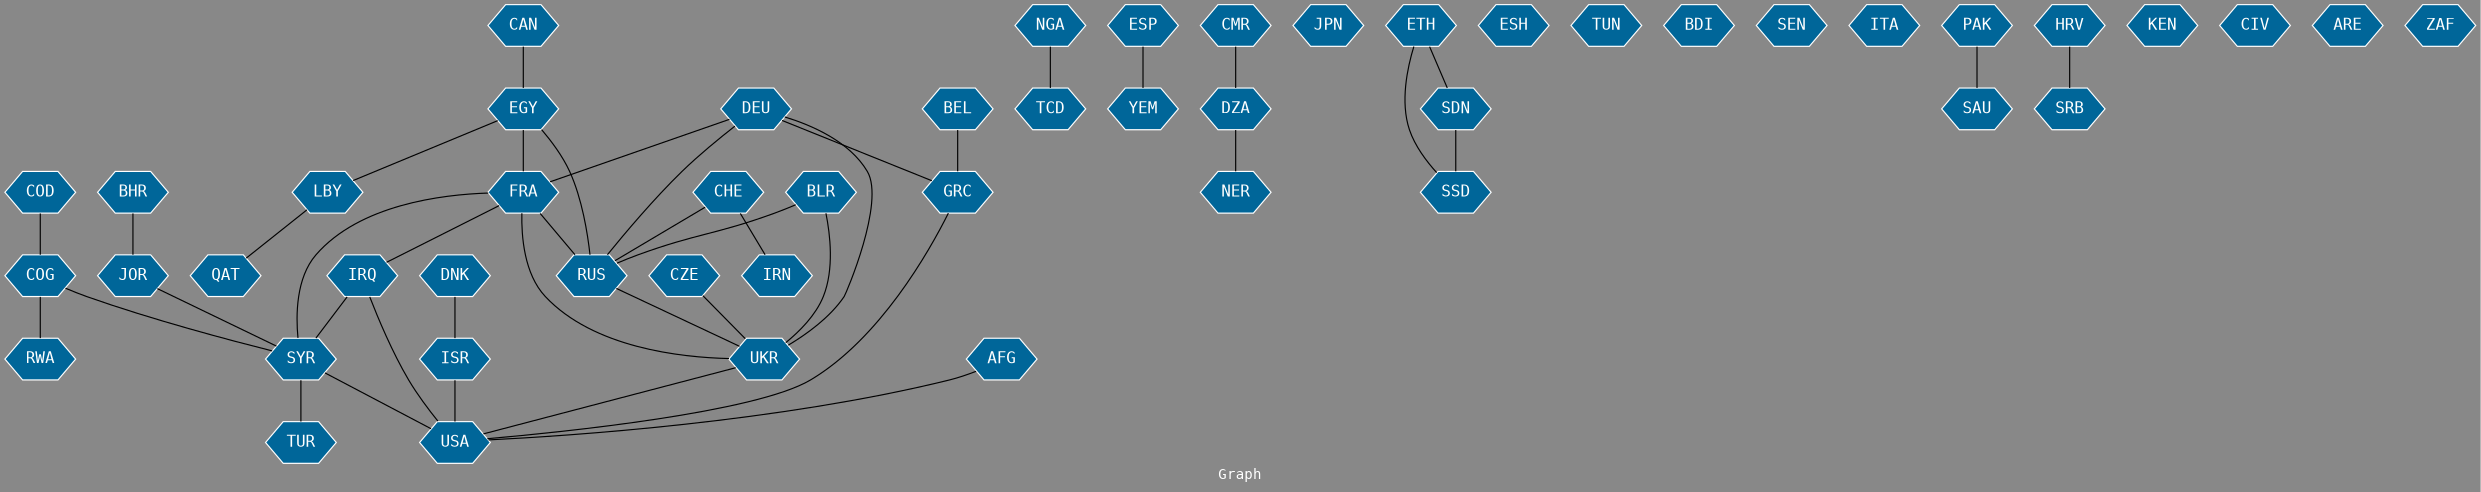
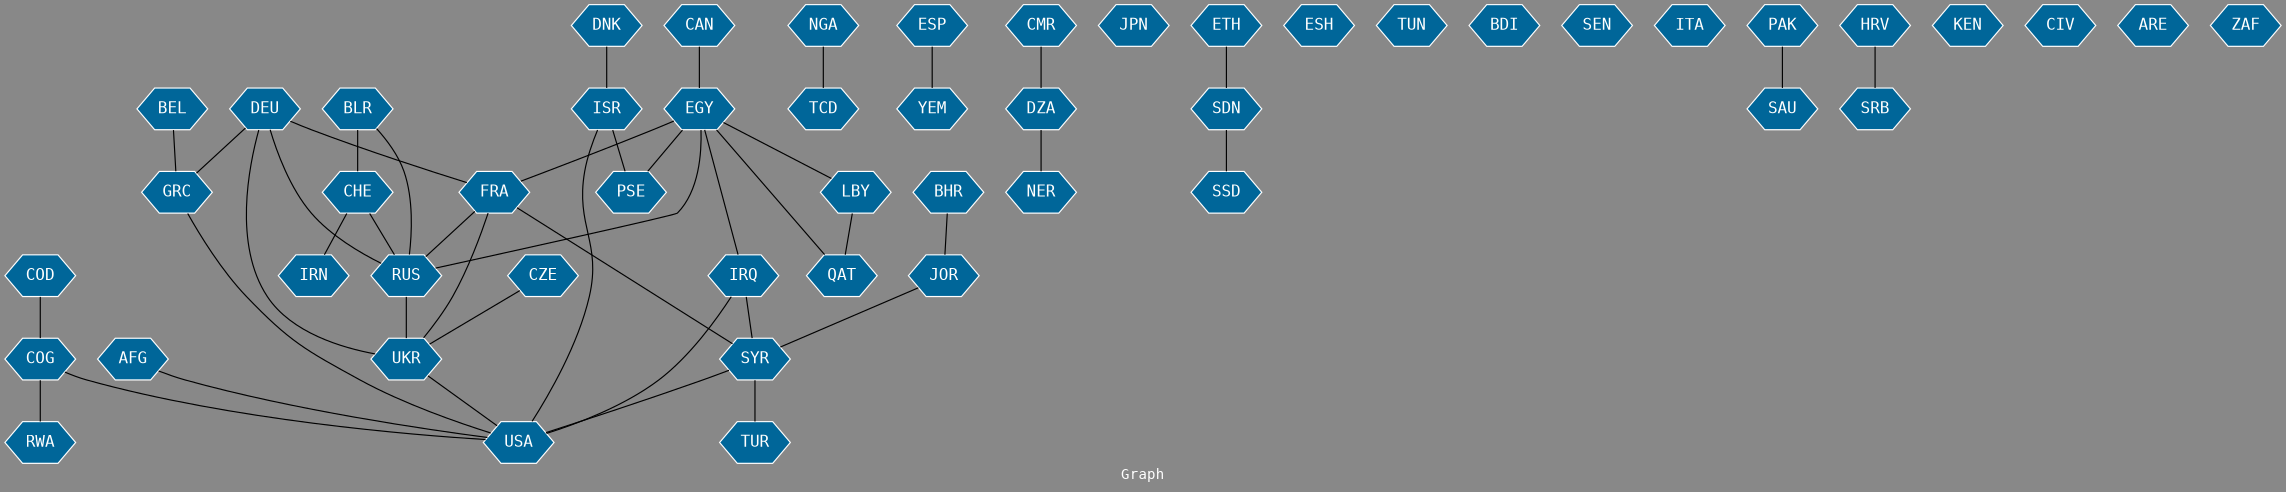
edge "ETH" -- "SSD": removed
node "PSE": added
edge "EGY" -- "QAT": added
edge "FRA" -- "IRQ": now "EGY" -- "IRQ"
edge "BLR" -- "UKR": now "BLR" -- "CHE"
edge "COG" -- "SYR": now "COG" -- "USA"
